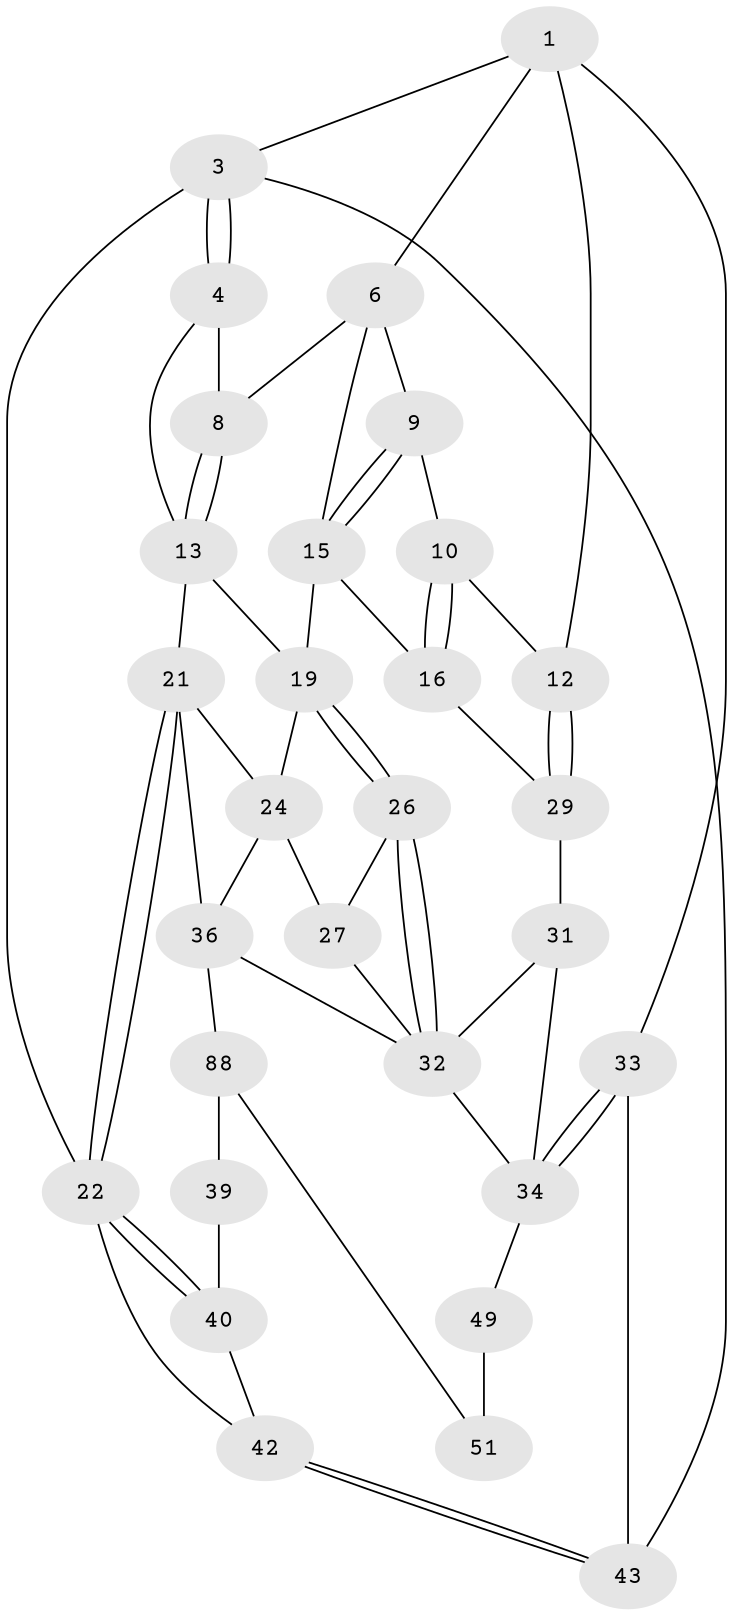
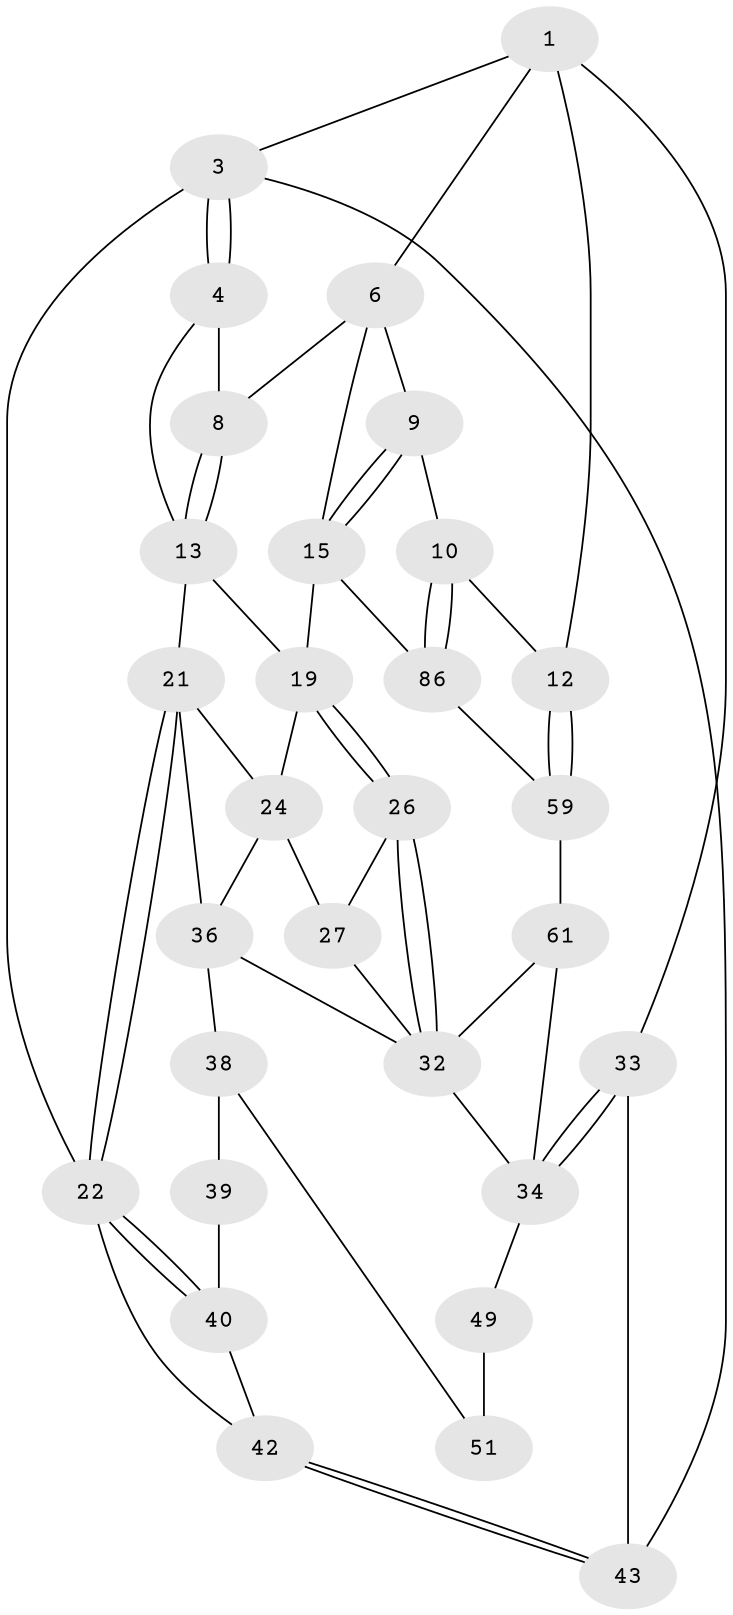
node "16": label "16" -> "86"
node "29": label "29" -> "59"
node "31": label "31" -> "61"
node "88": label "88" -> "38"
